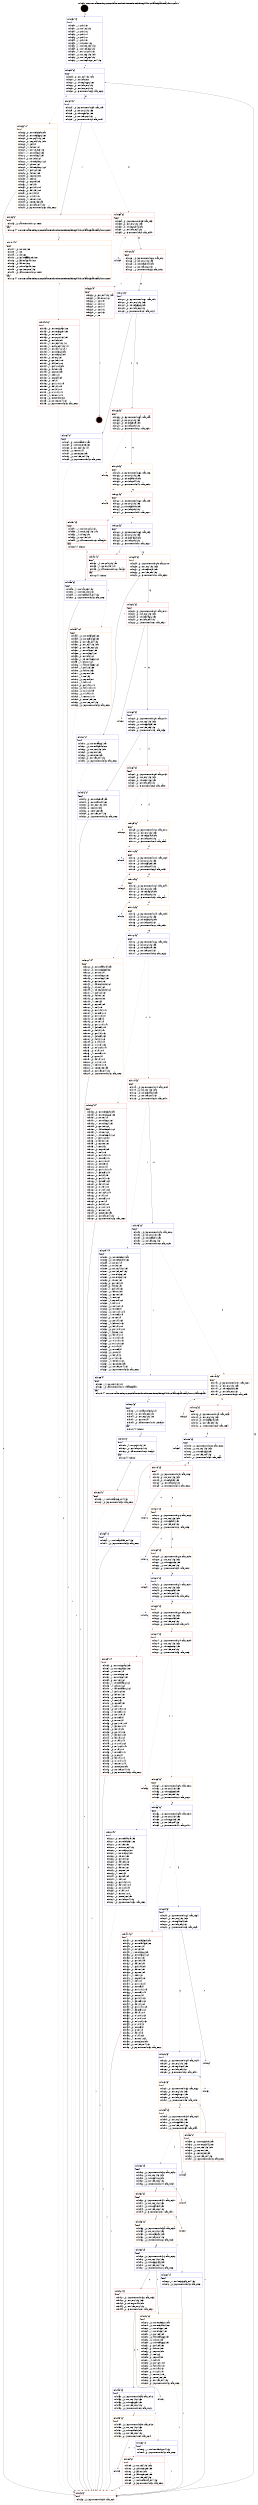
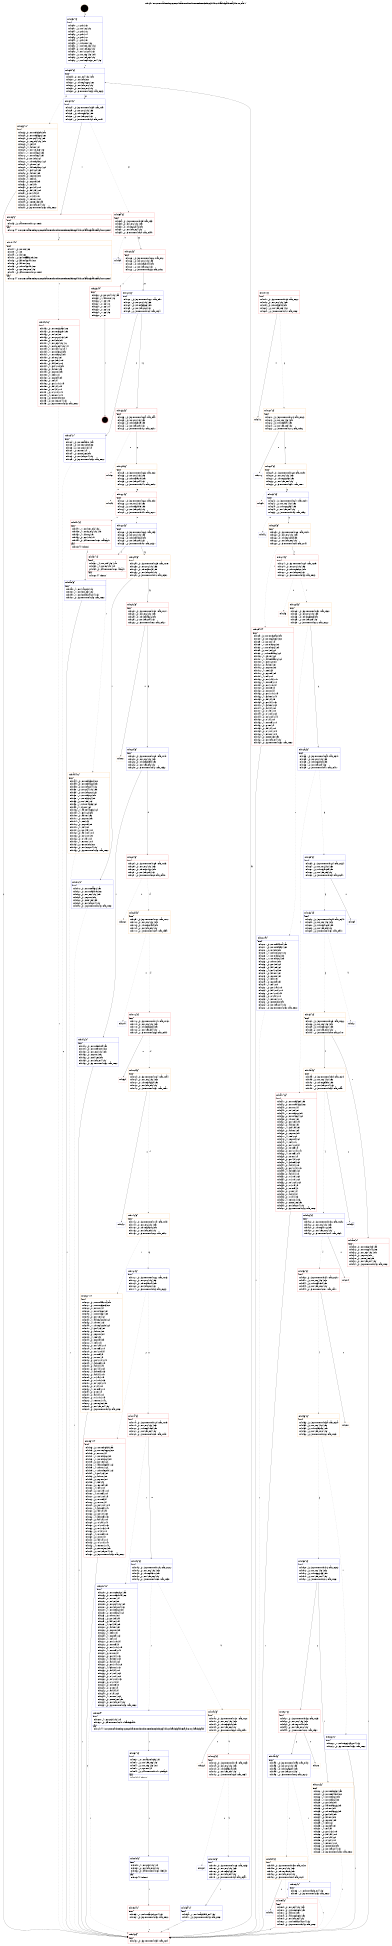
edge "0x4017de [25]" -> "0x4017f7 [25]": removed, label "8"
